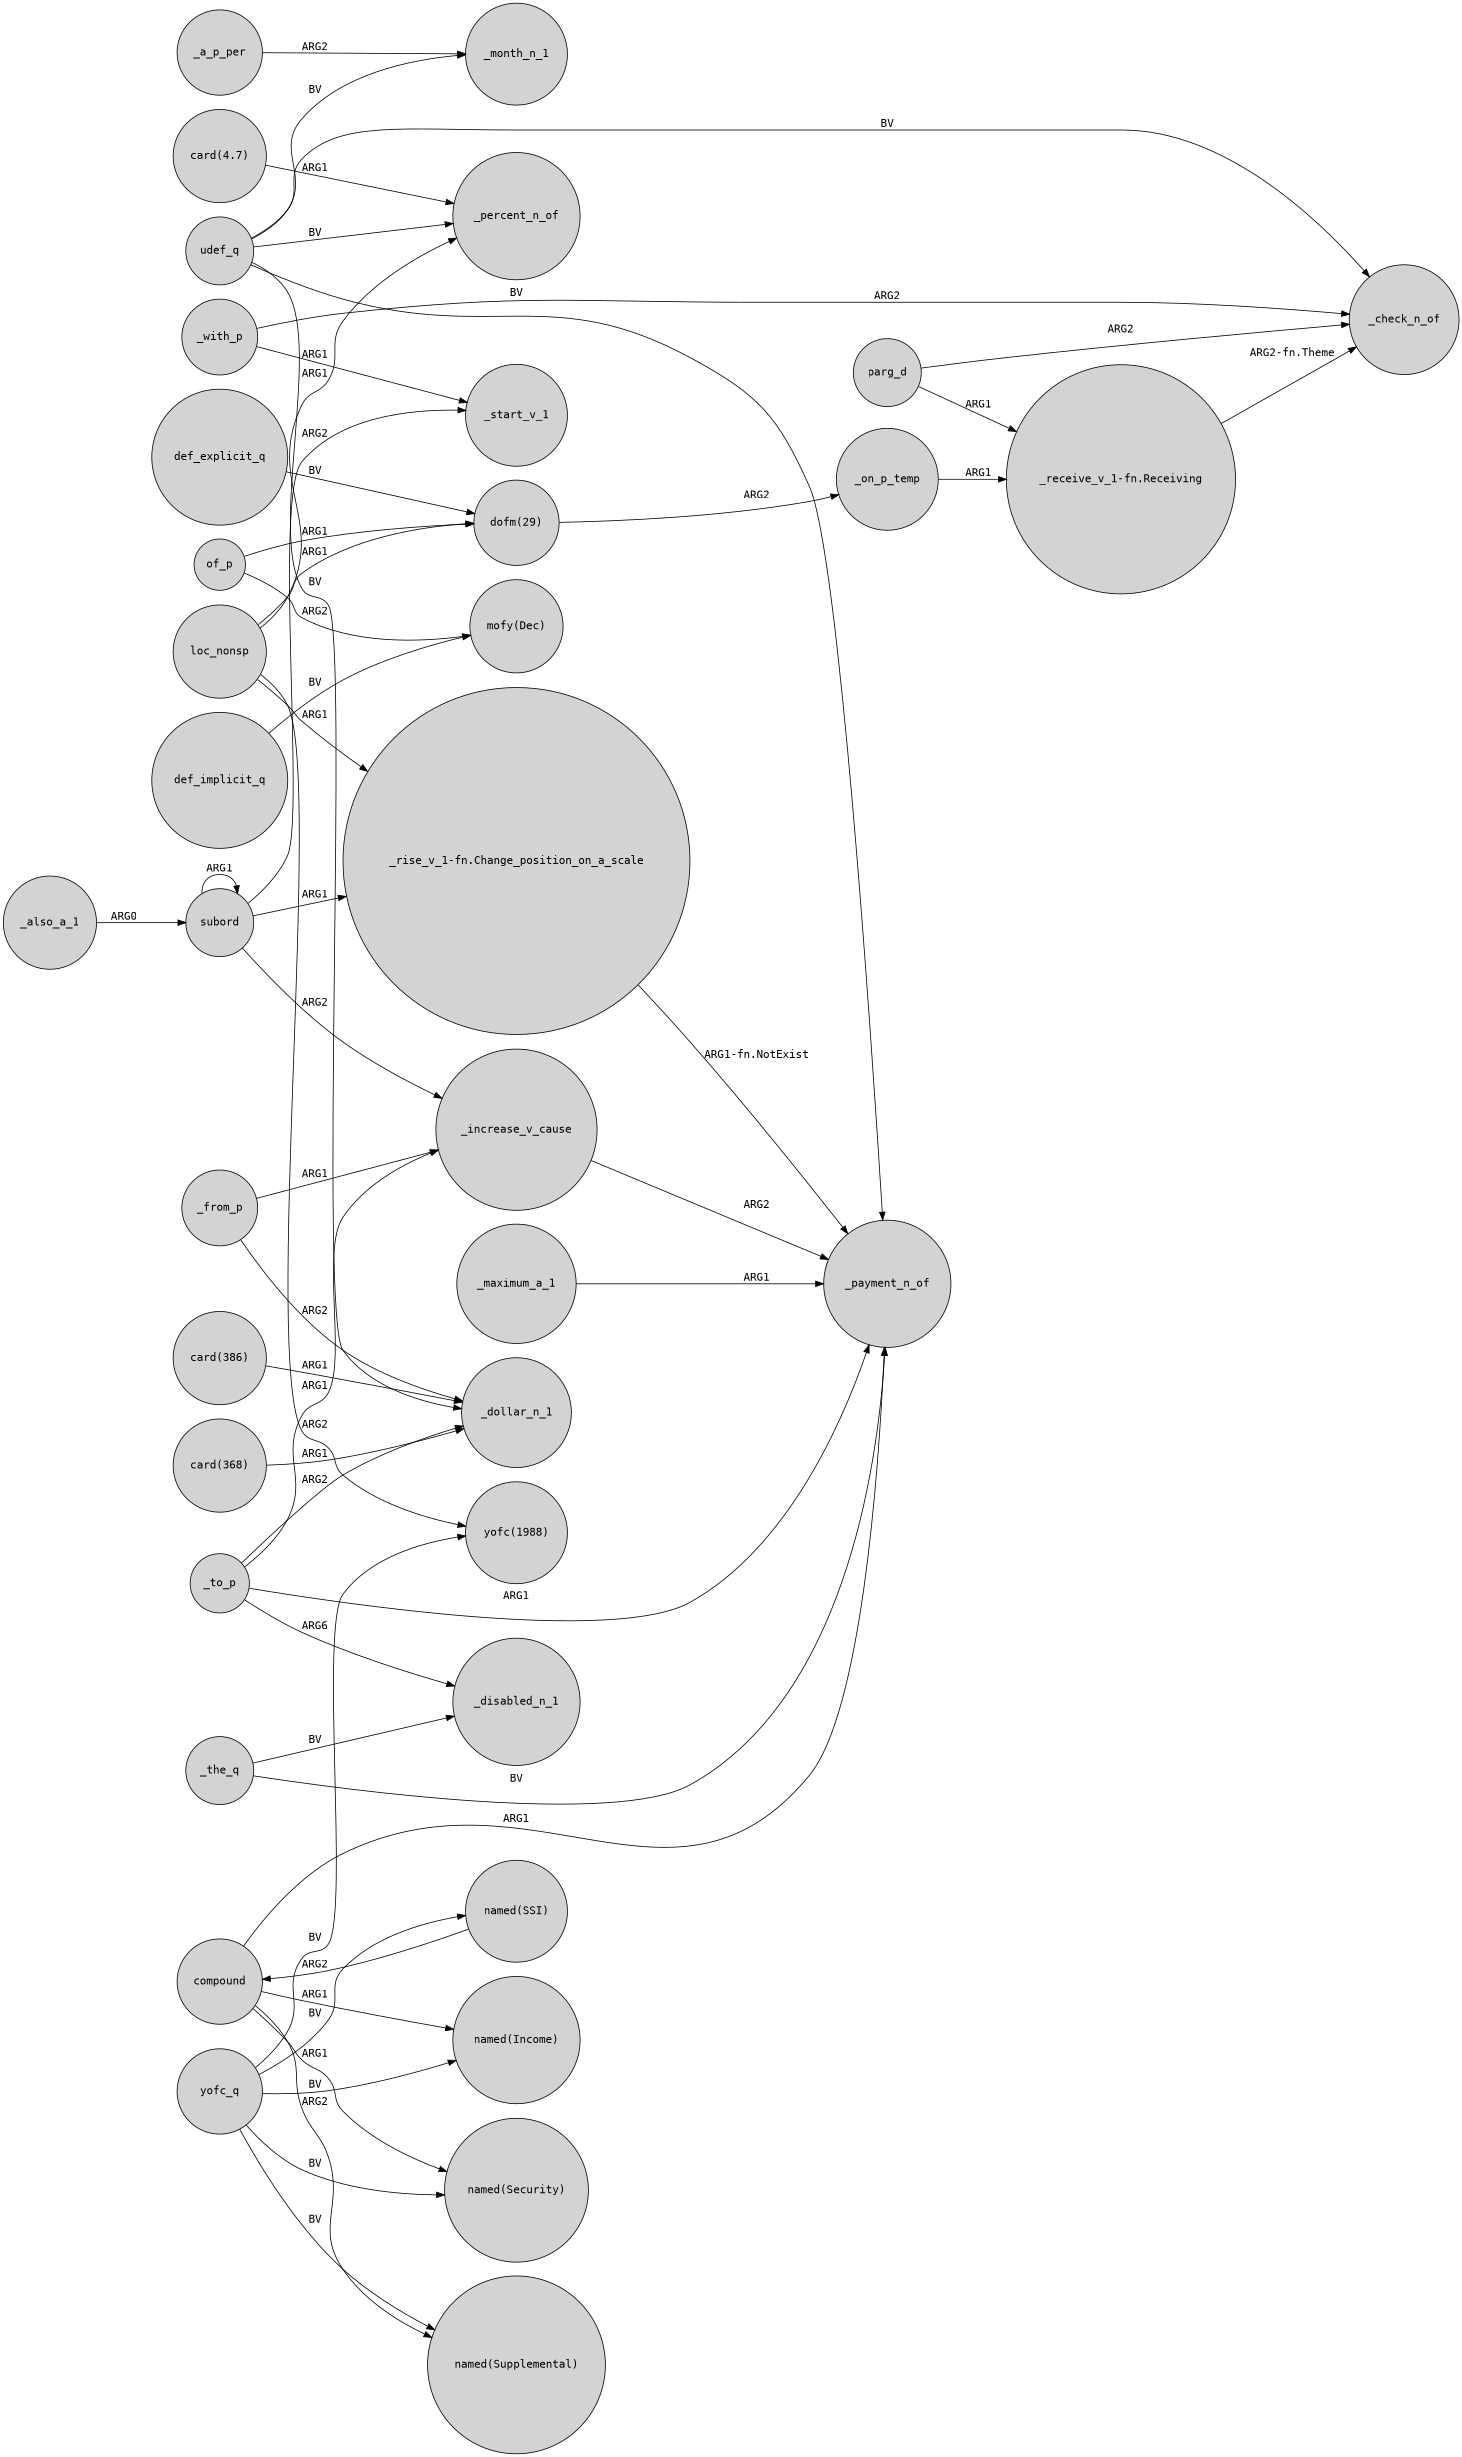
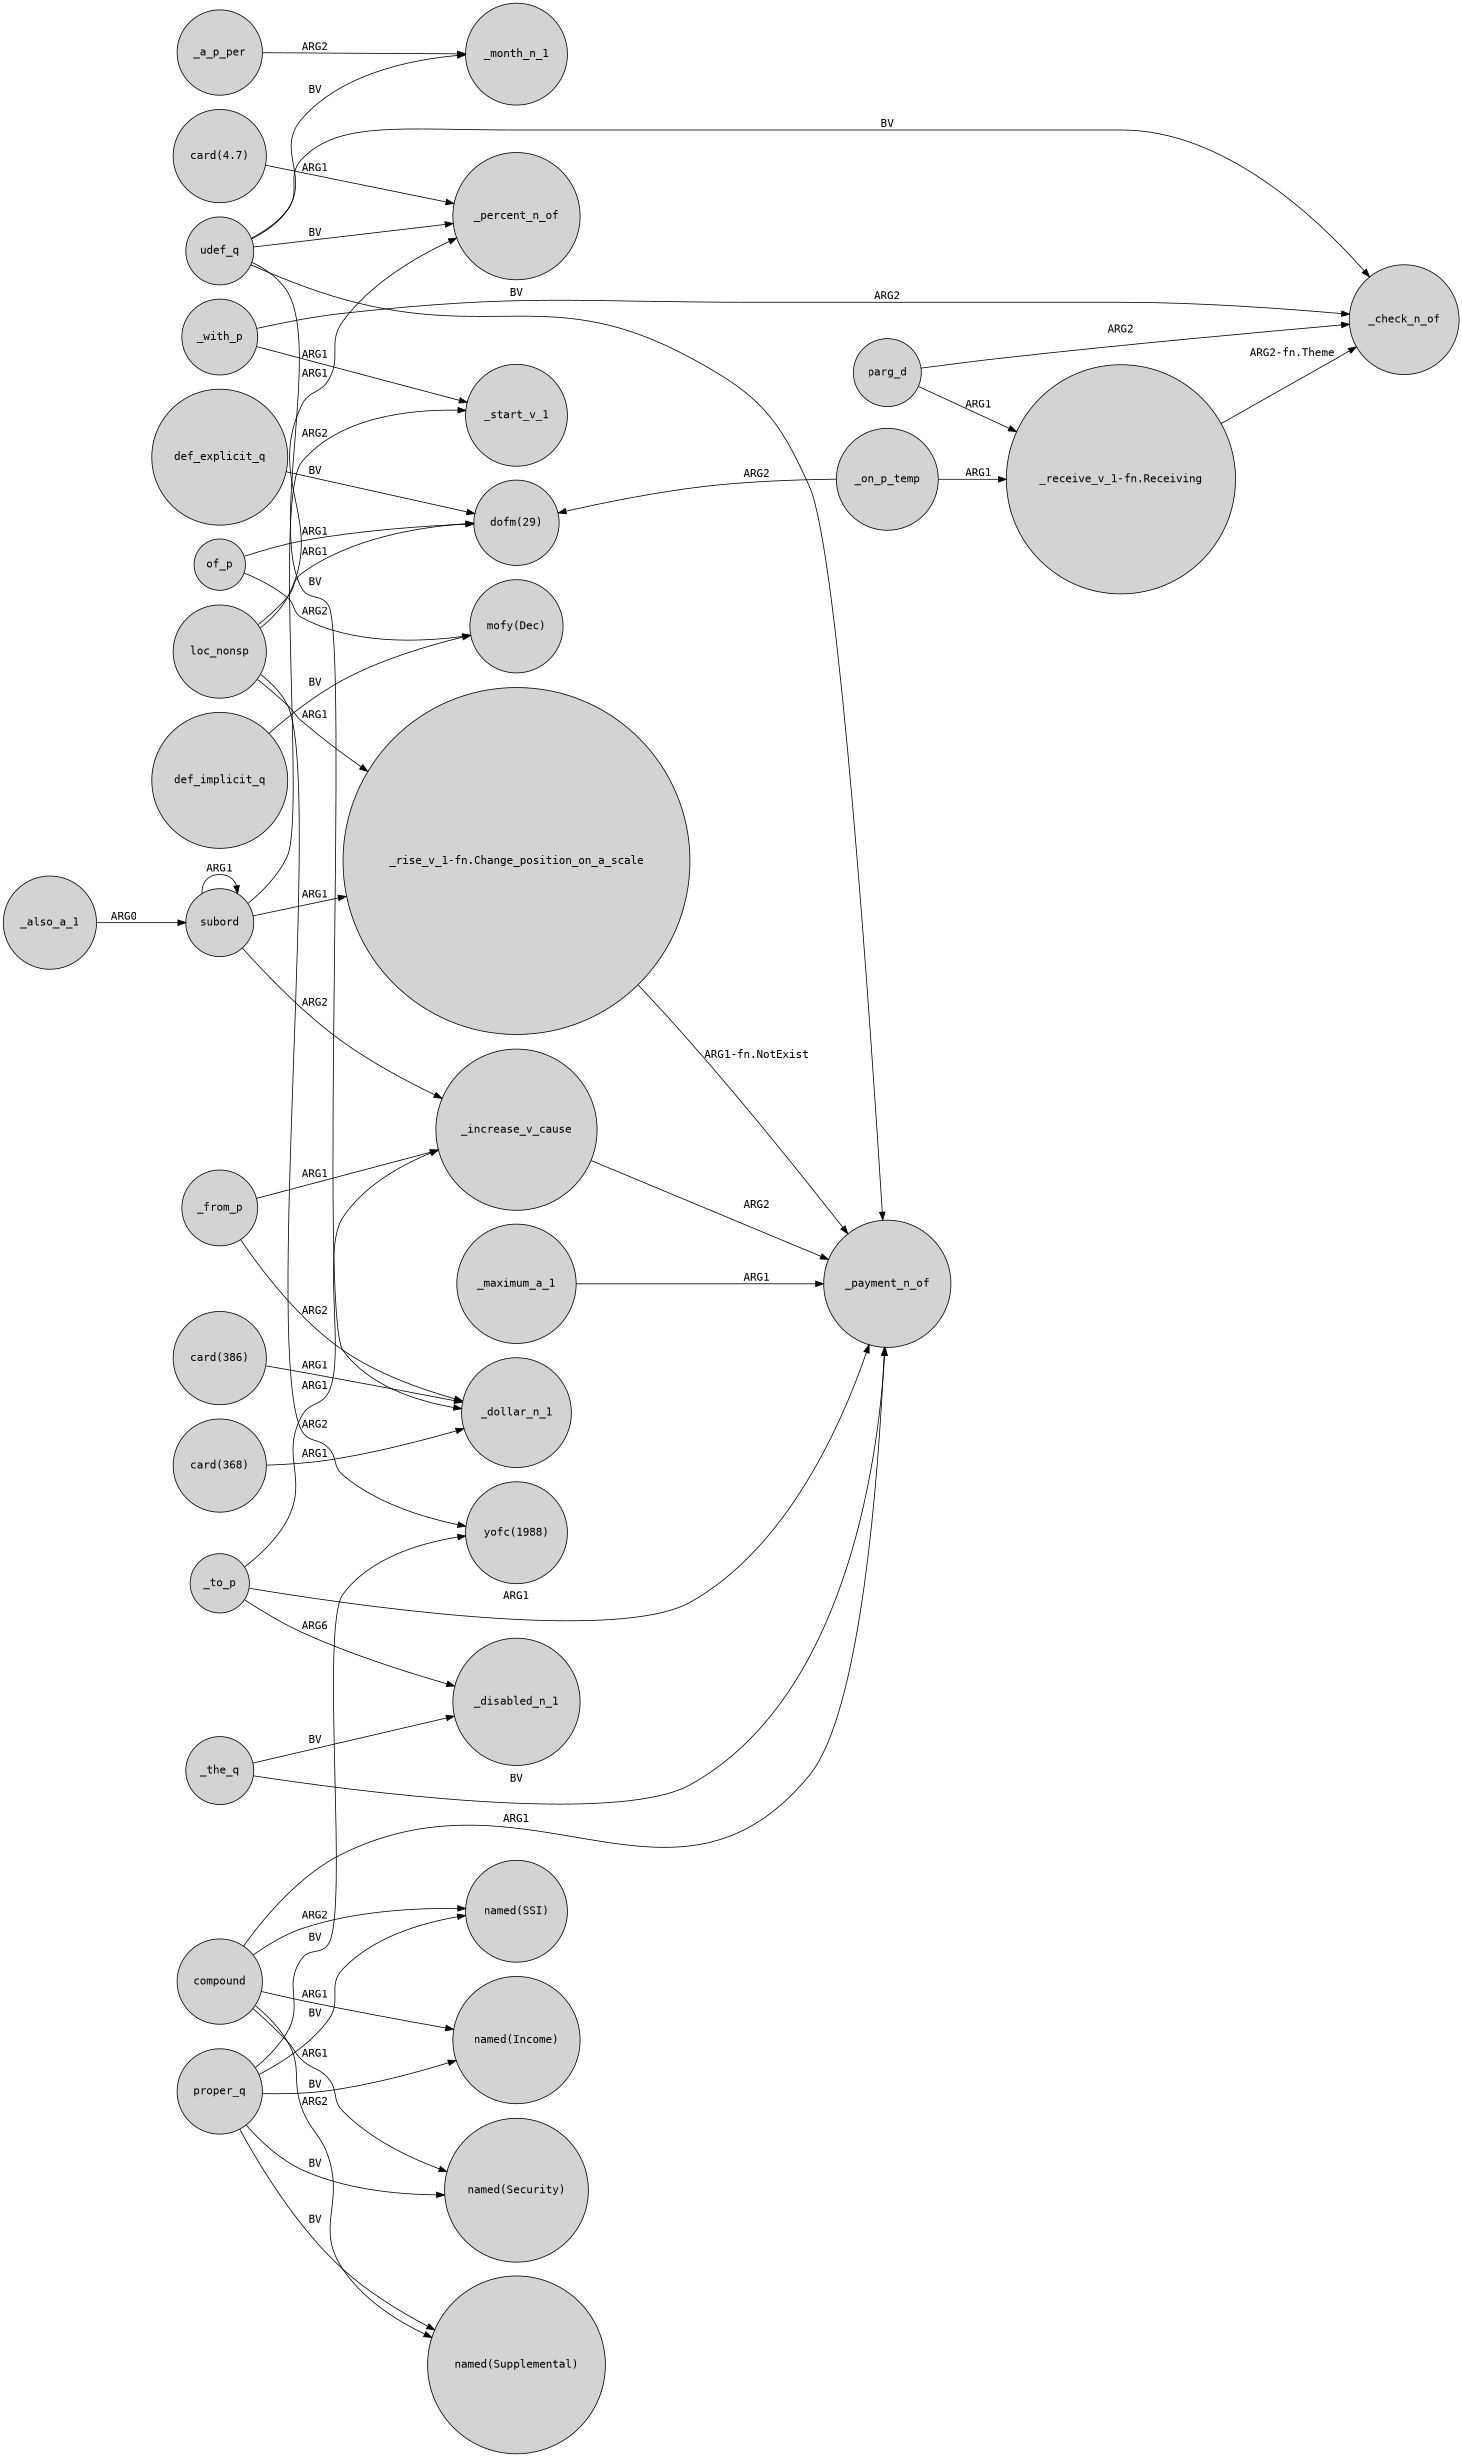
edge "dofm(29)" -> "_on_p_temp": reversed
edge "_to_p" -> "_dollar_n_1": removed, label "ARG2"
edge "named(SSI)" -> "compound": reversed
node "yofc_q": label "yofc_q" -> "proper_q"
